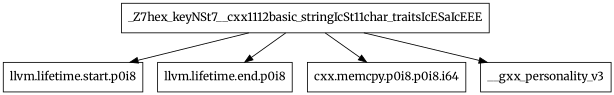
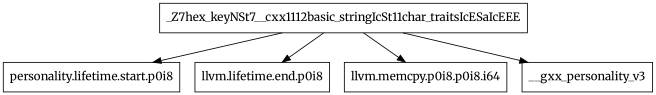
node "llvm.lifetime.start.p0i8": label "llvm.lifetime.start.p0i8" -> "personality.lifetime.start.p0i8"
node "cxx.memcpy.p0i8.p0i8.i64": label "cxx.memcpy.p0i8.p0i8.i64" -> "llvm.memcpy.p0i8.p0i8.i64"
